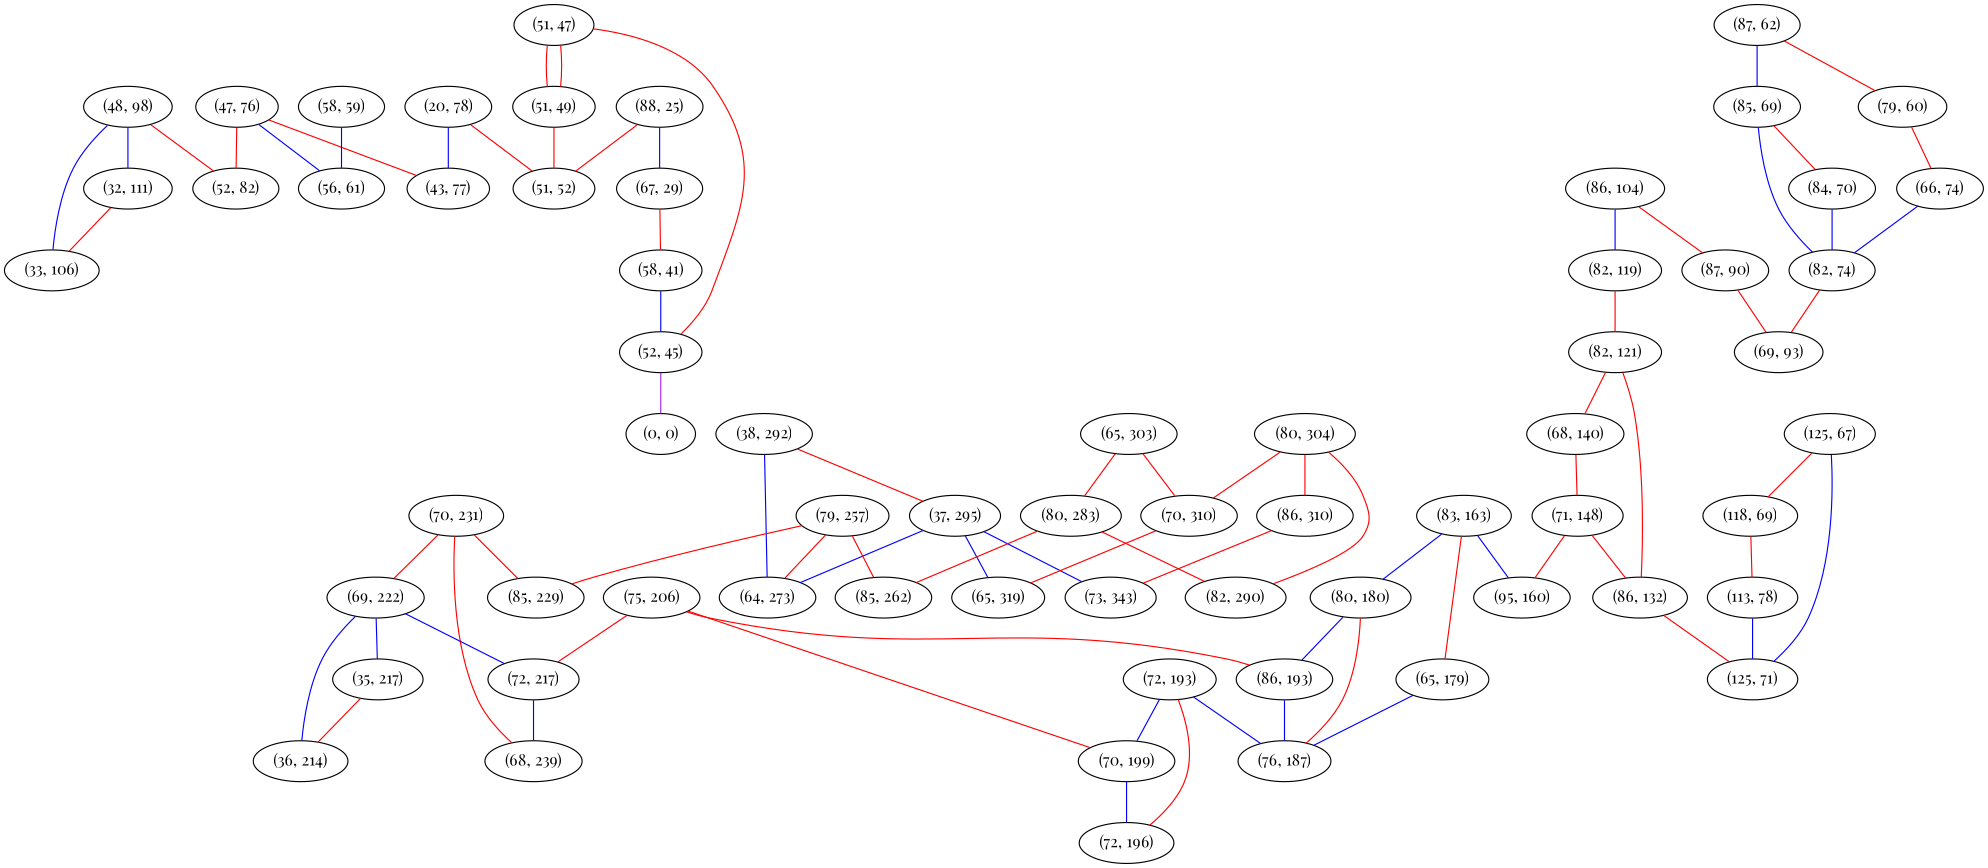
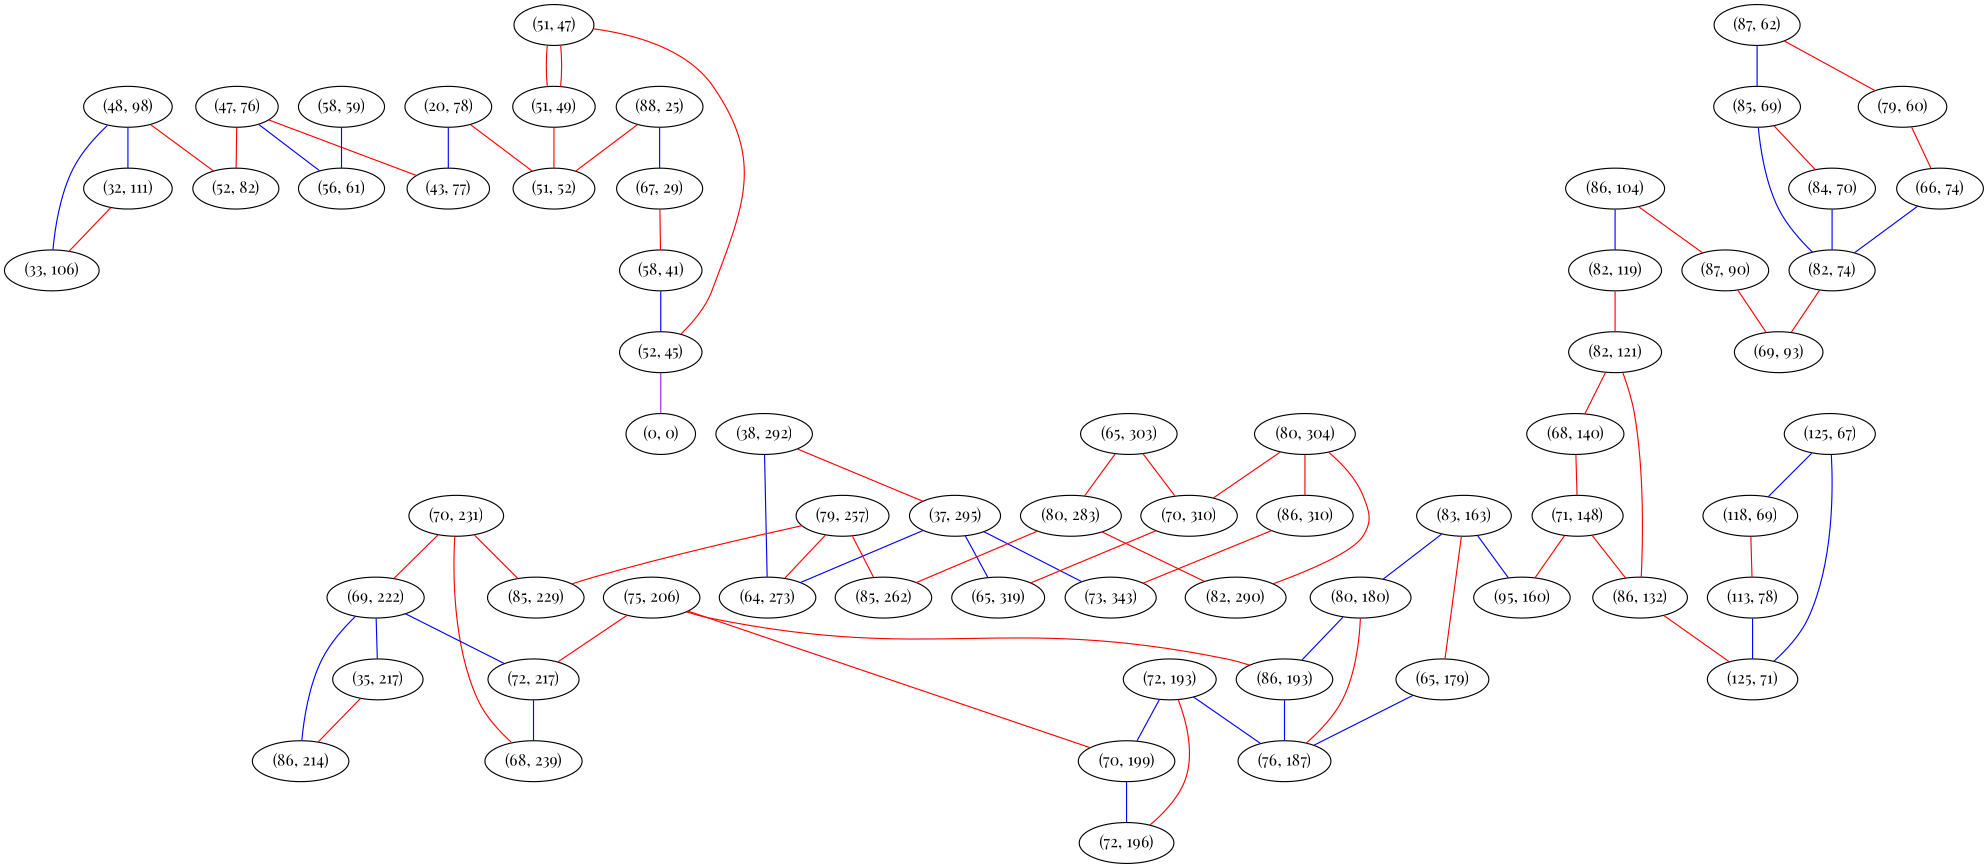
edge "(125, 67)" -- "(118, 69)": color red -> blue
node "(36, 214)": label "(36, 214)" -> "(86, 214)"
